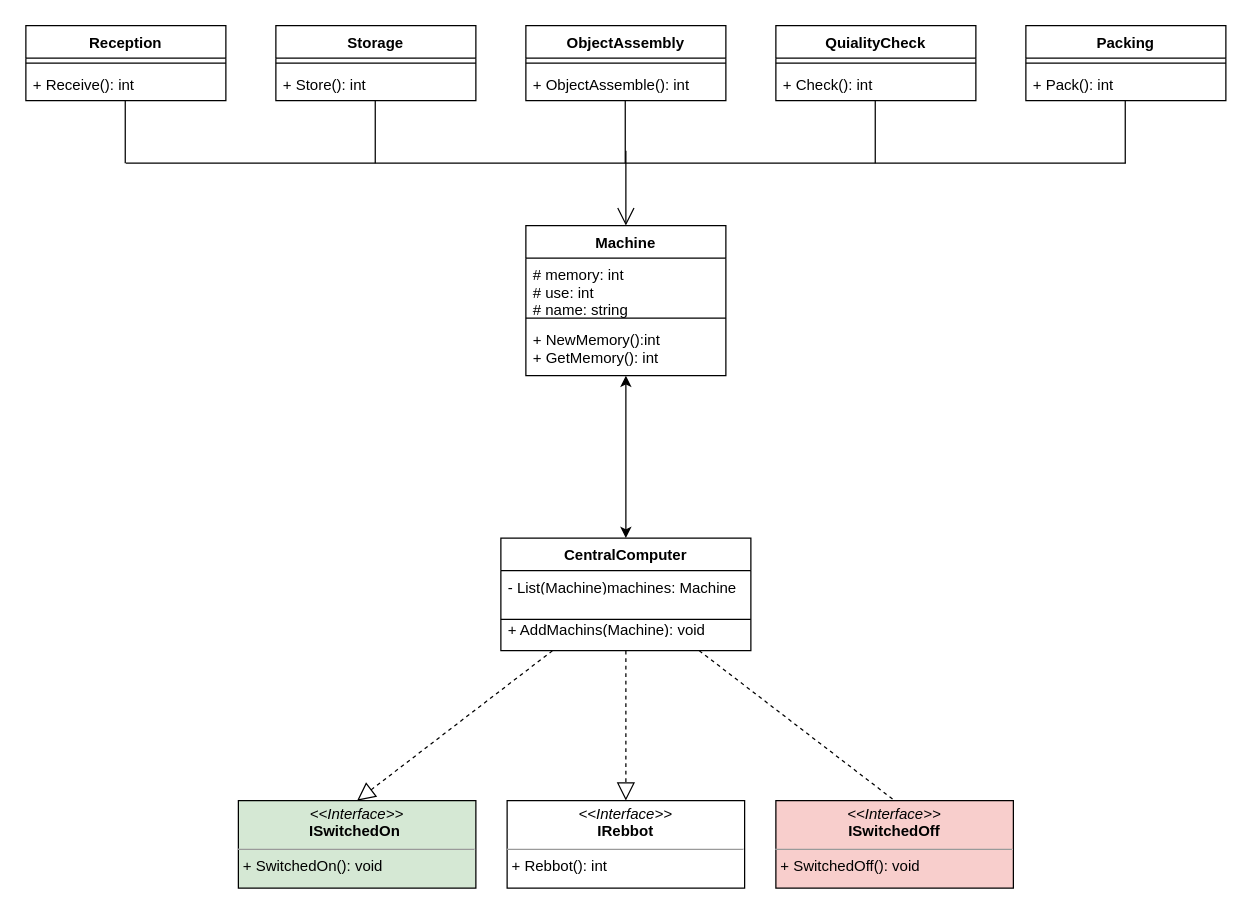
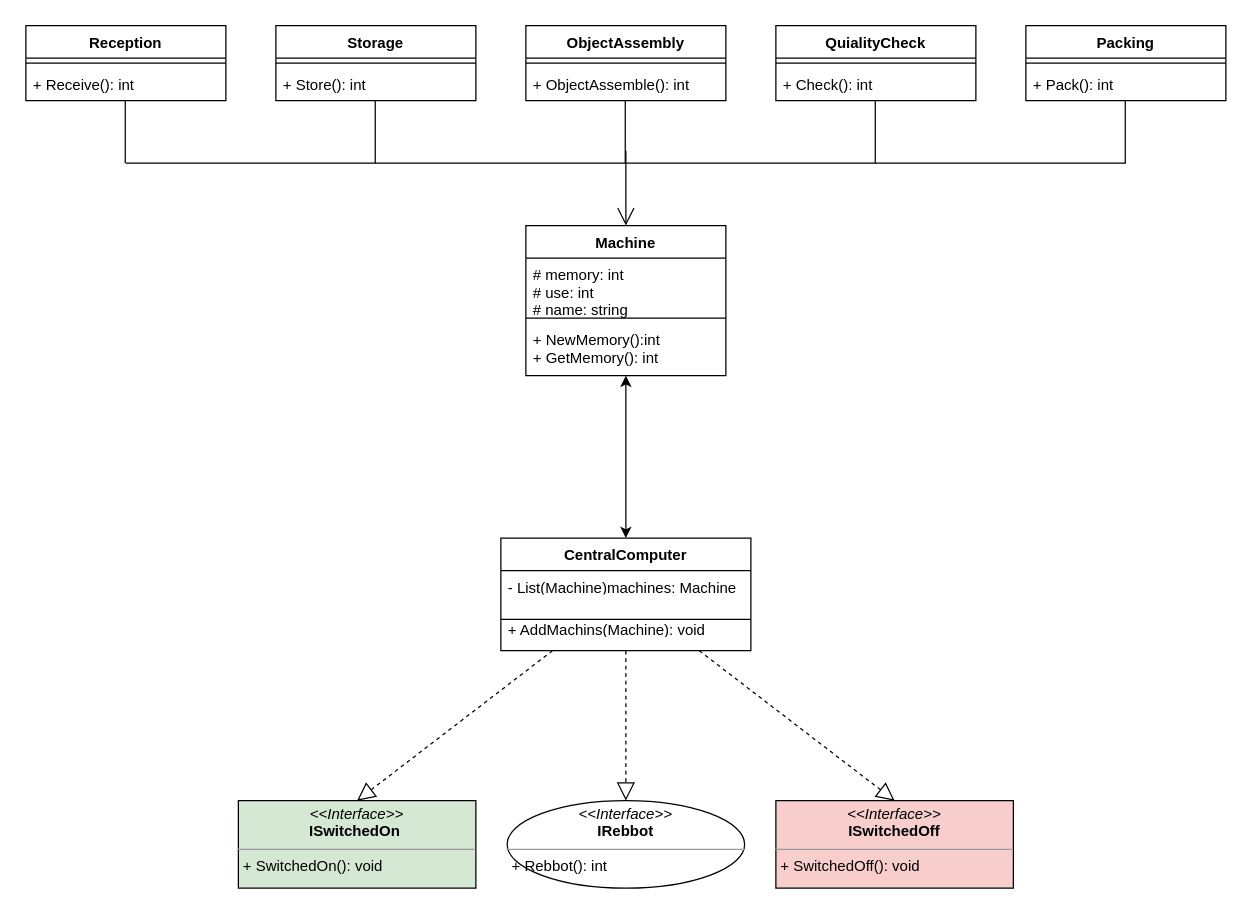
edge "CentralComputer" -- "<<Interface>> ISwitchedOff + SwitchedOff(): void": arrowhead none -> block
node "<<Interface>> IRebbot + Rebbot(): int": shape rectangle -> ellipse
